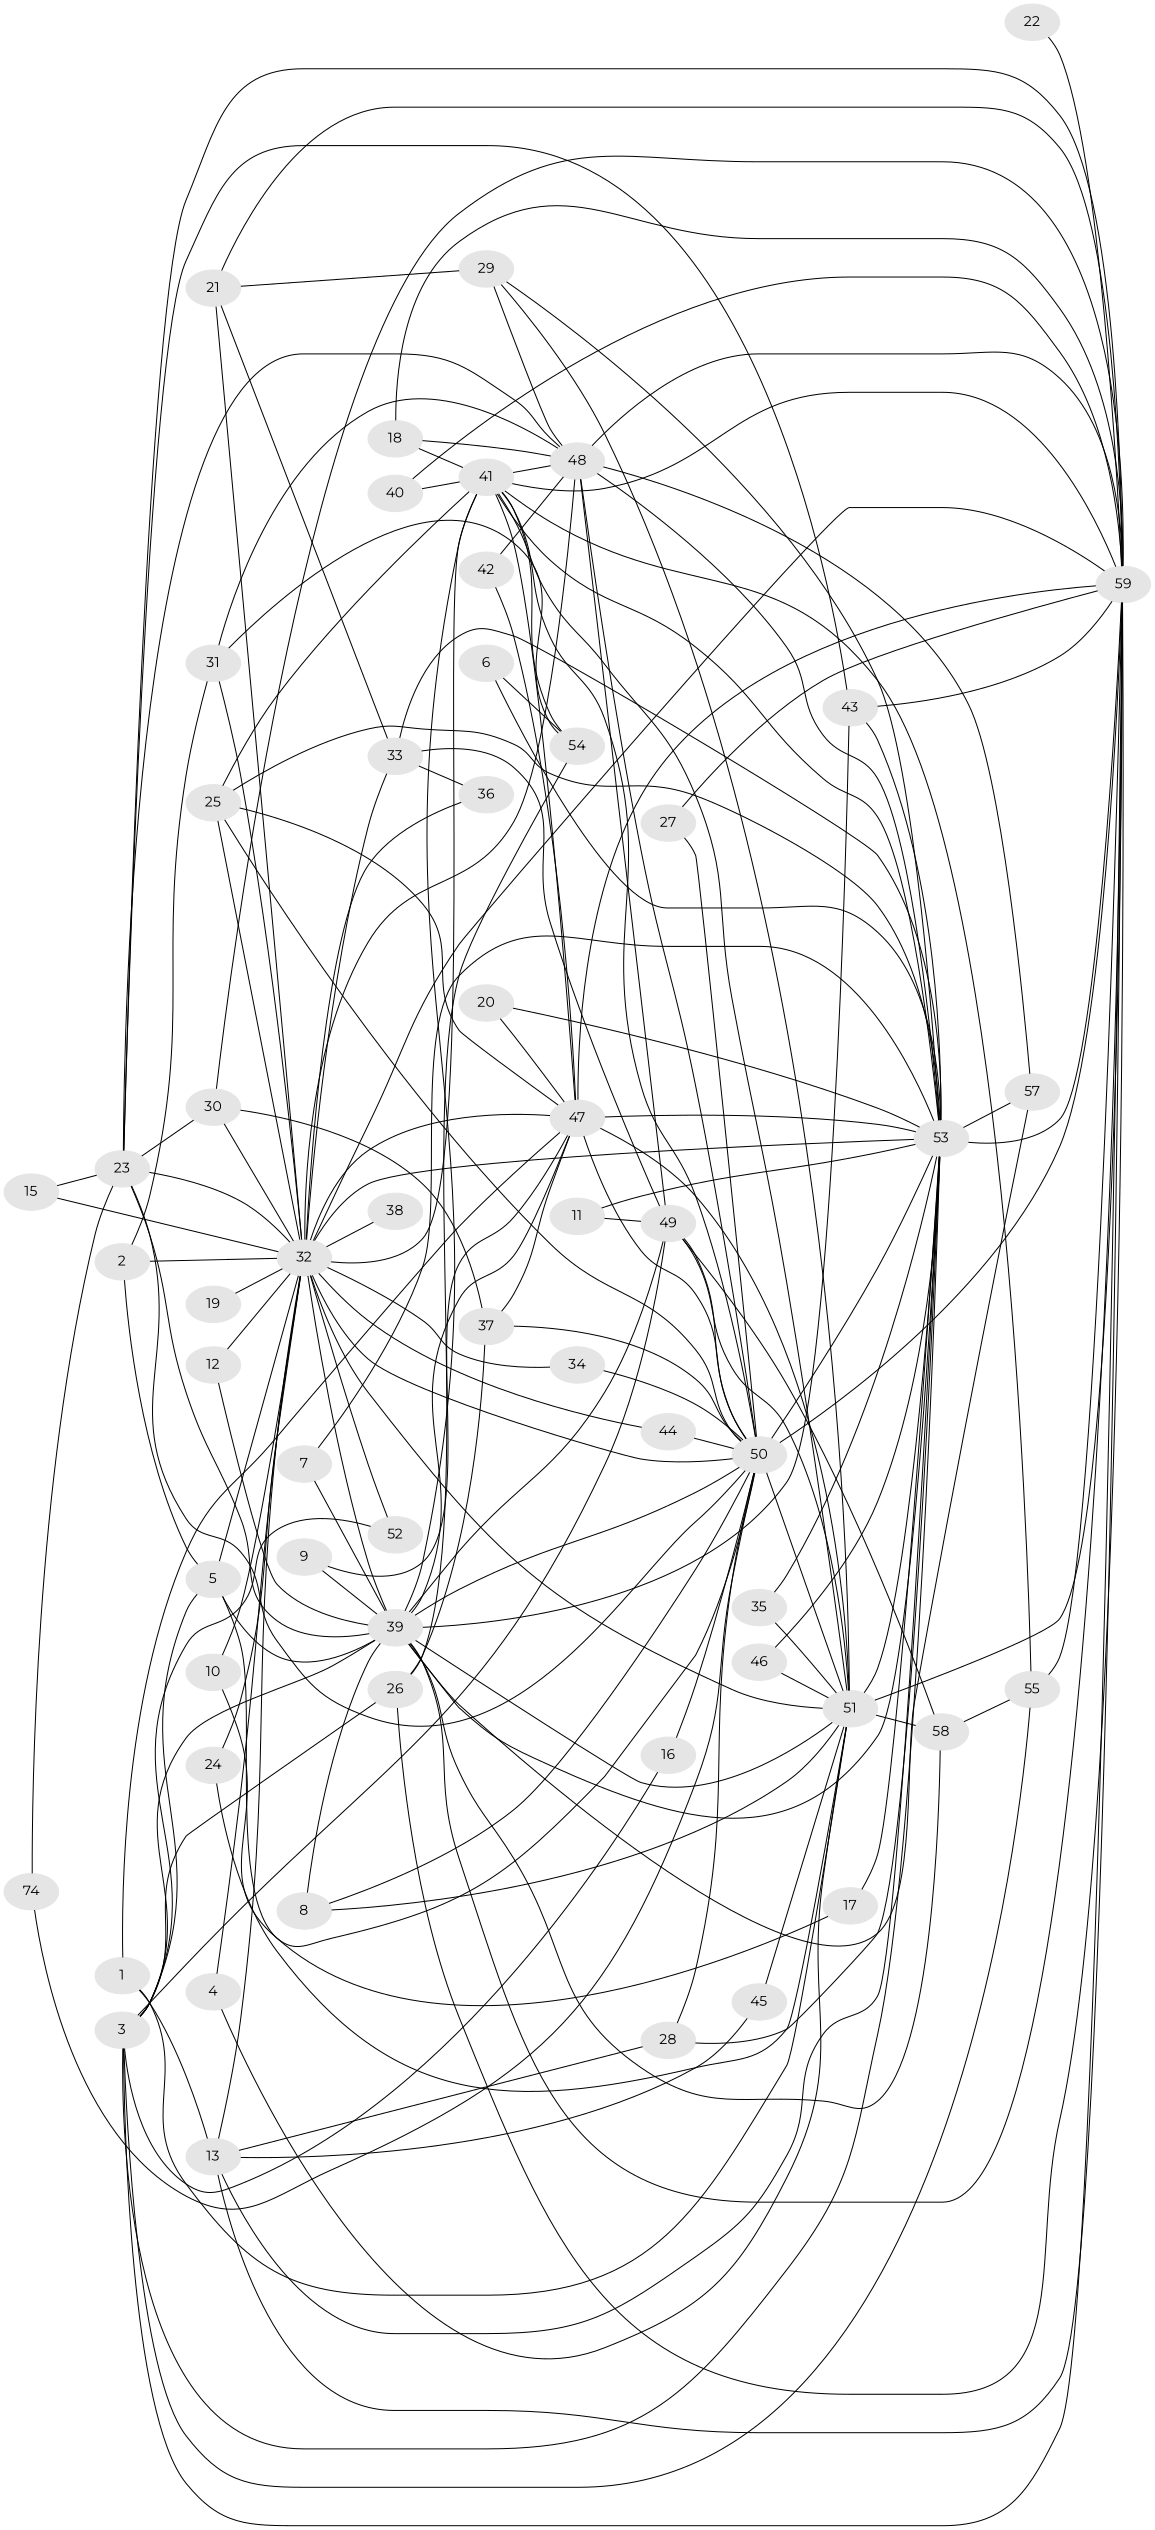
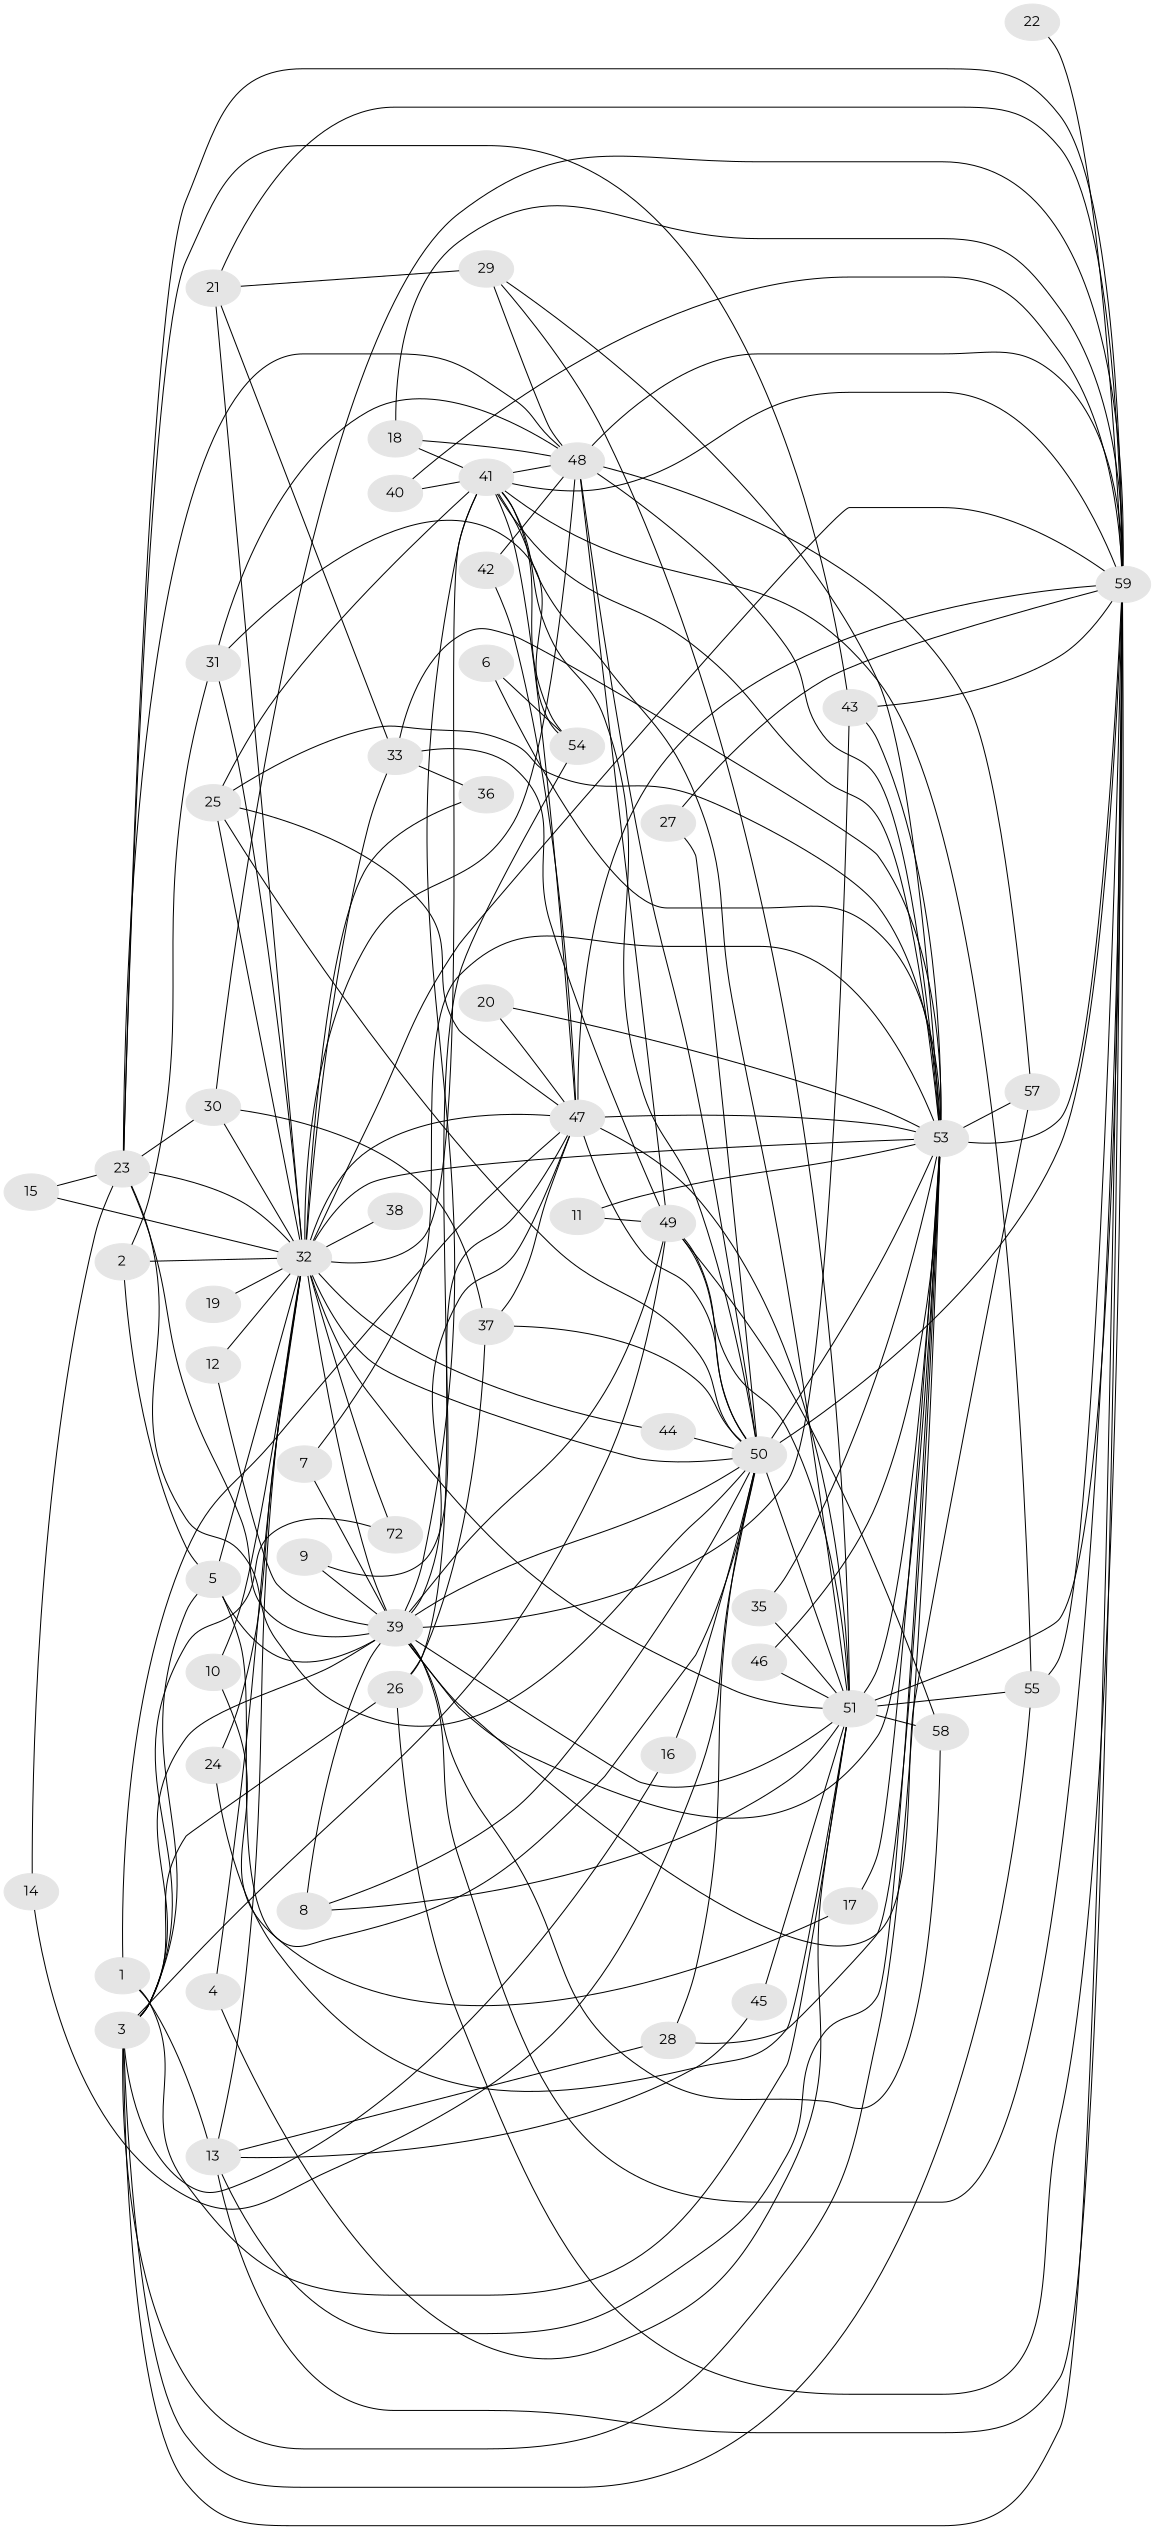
node "34": removed
node "52": label "52" -> "72"
edge "55" -- "58": now "55" -- "51"
node "74": label "74" -> "14"
